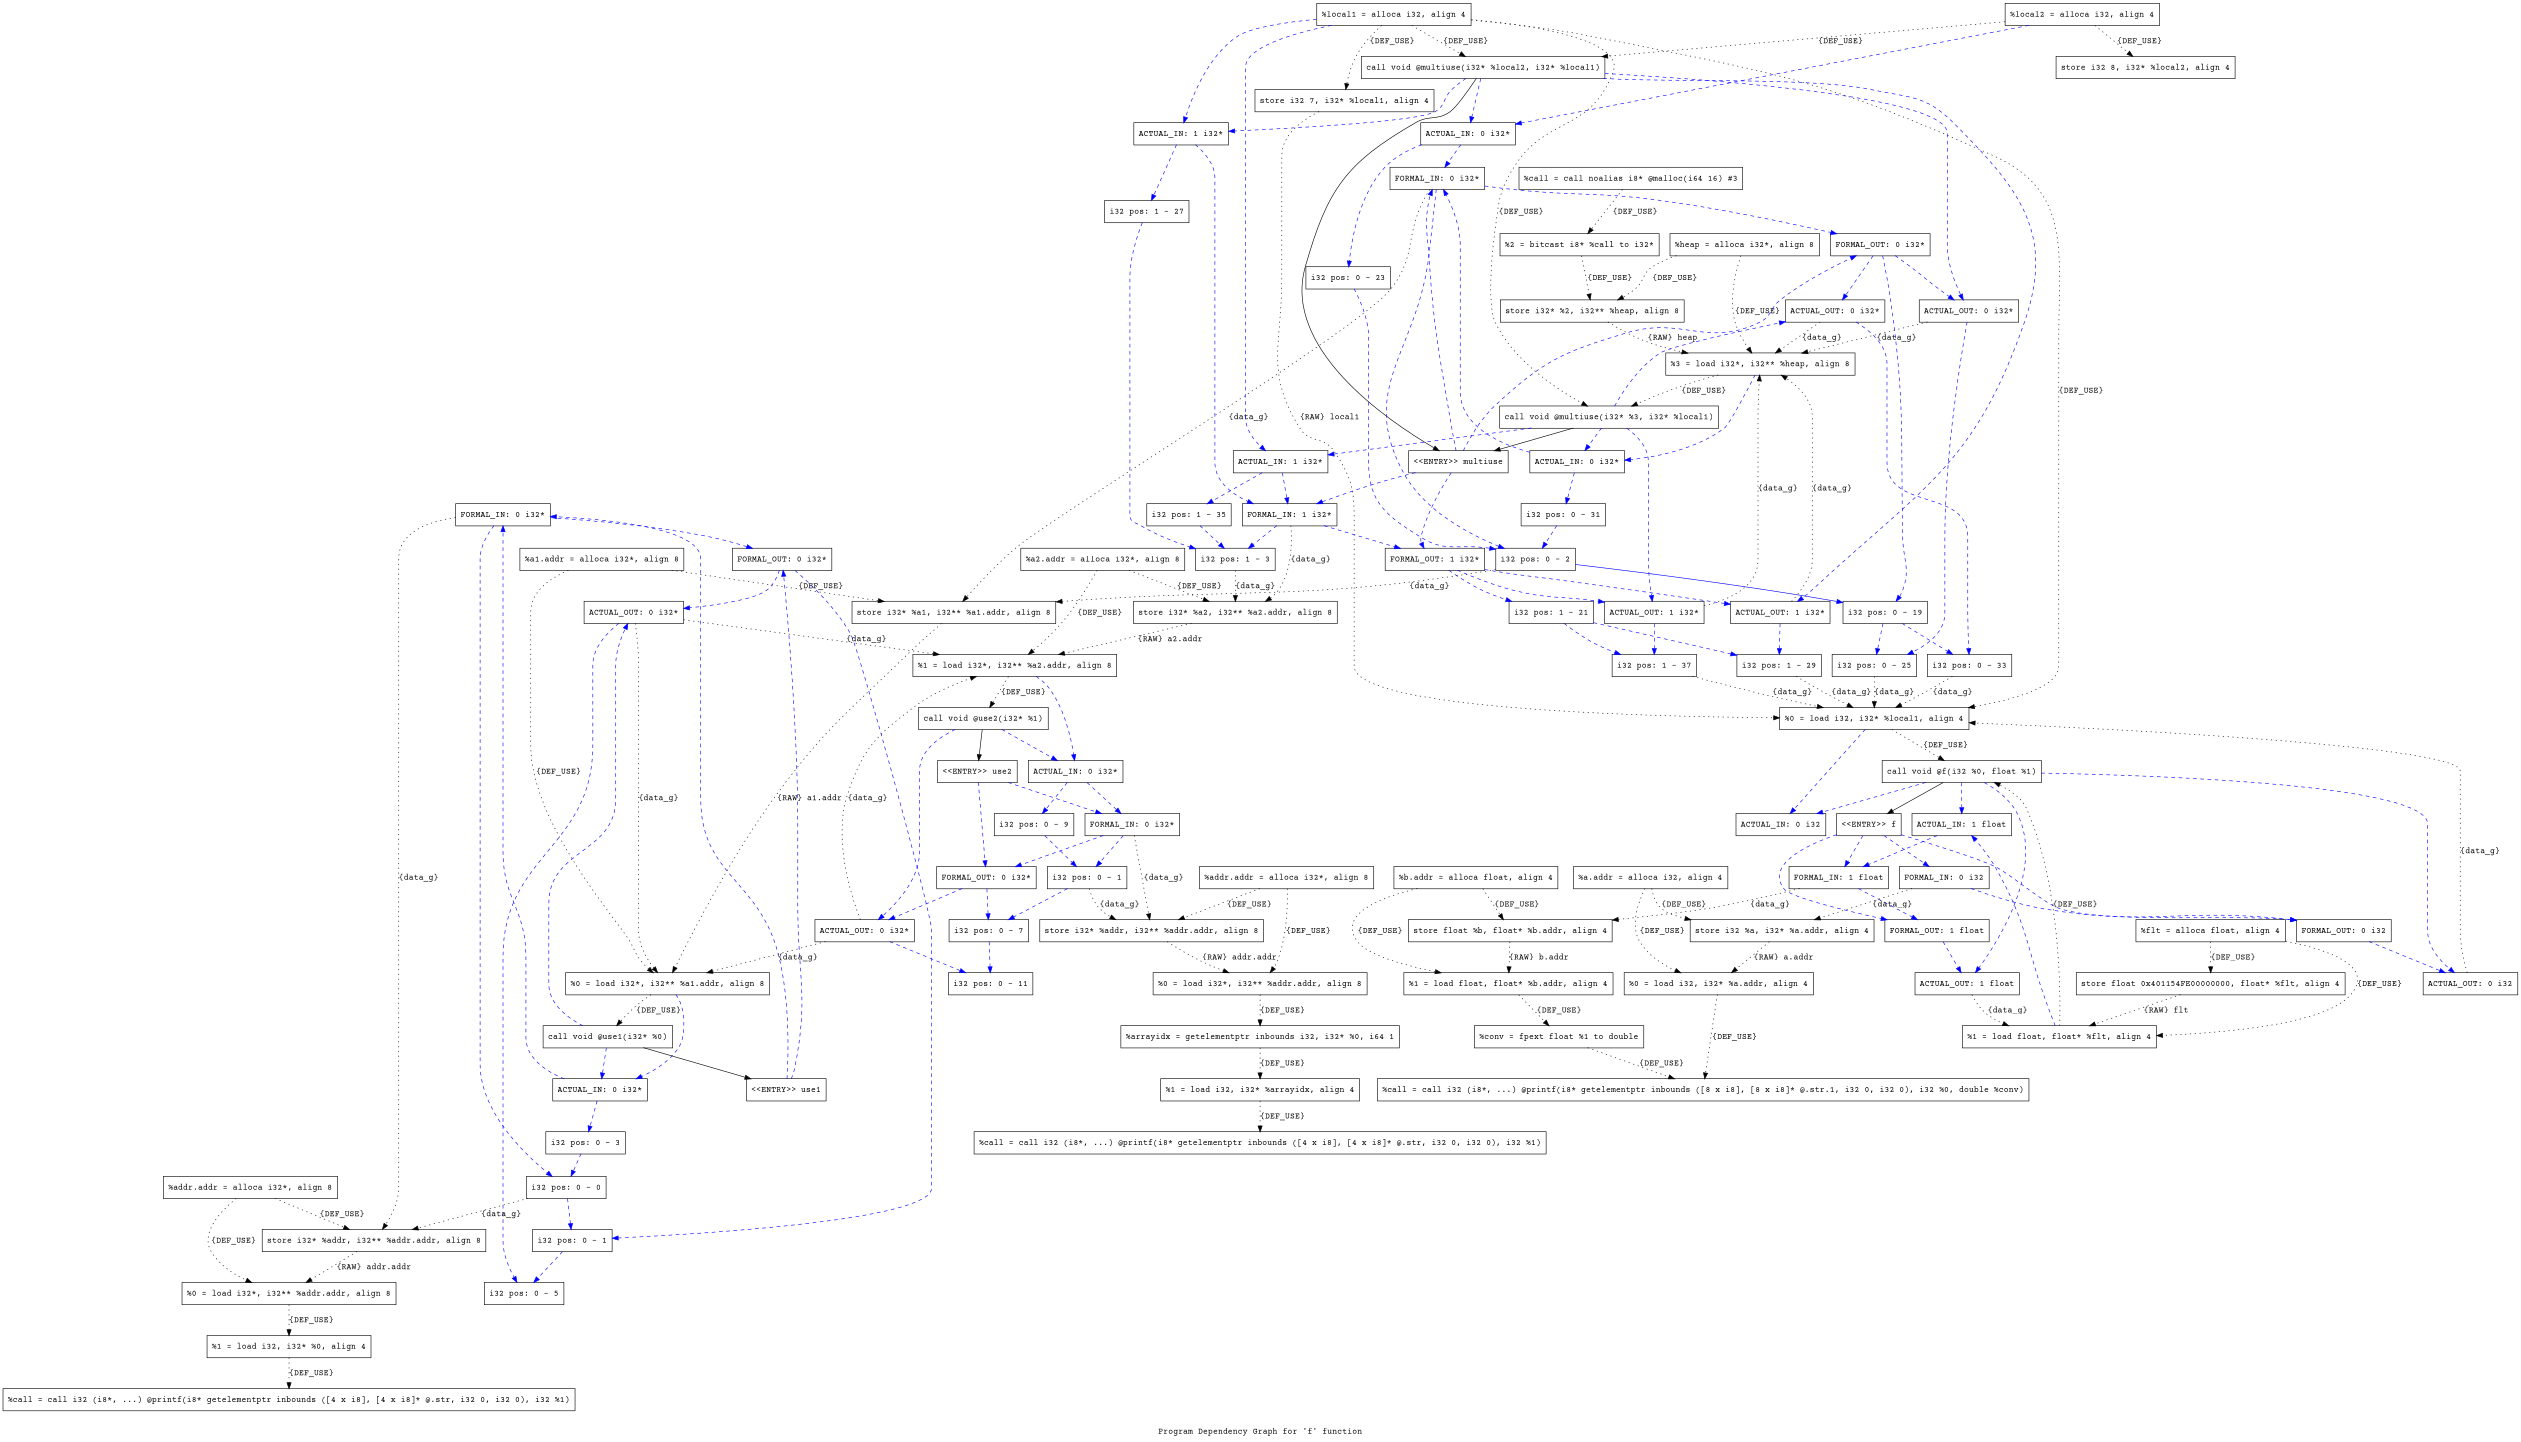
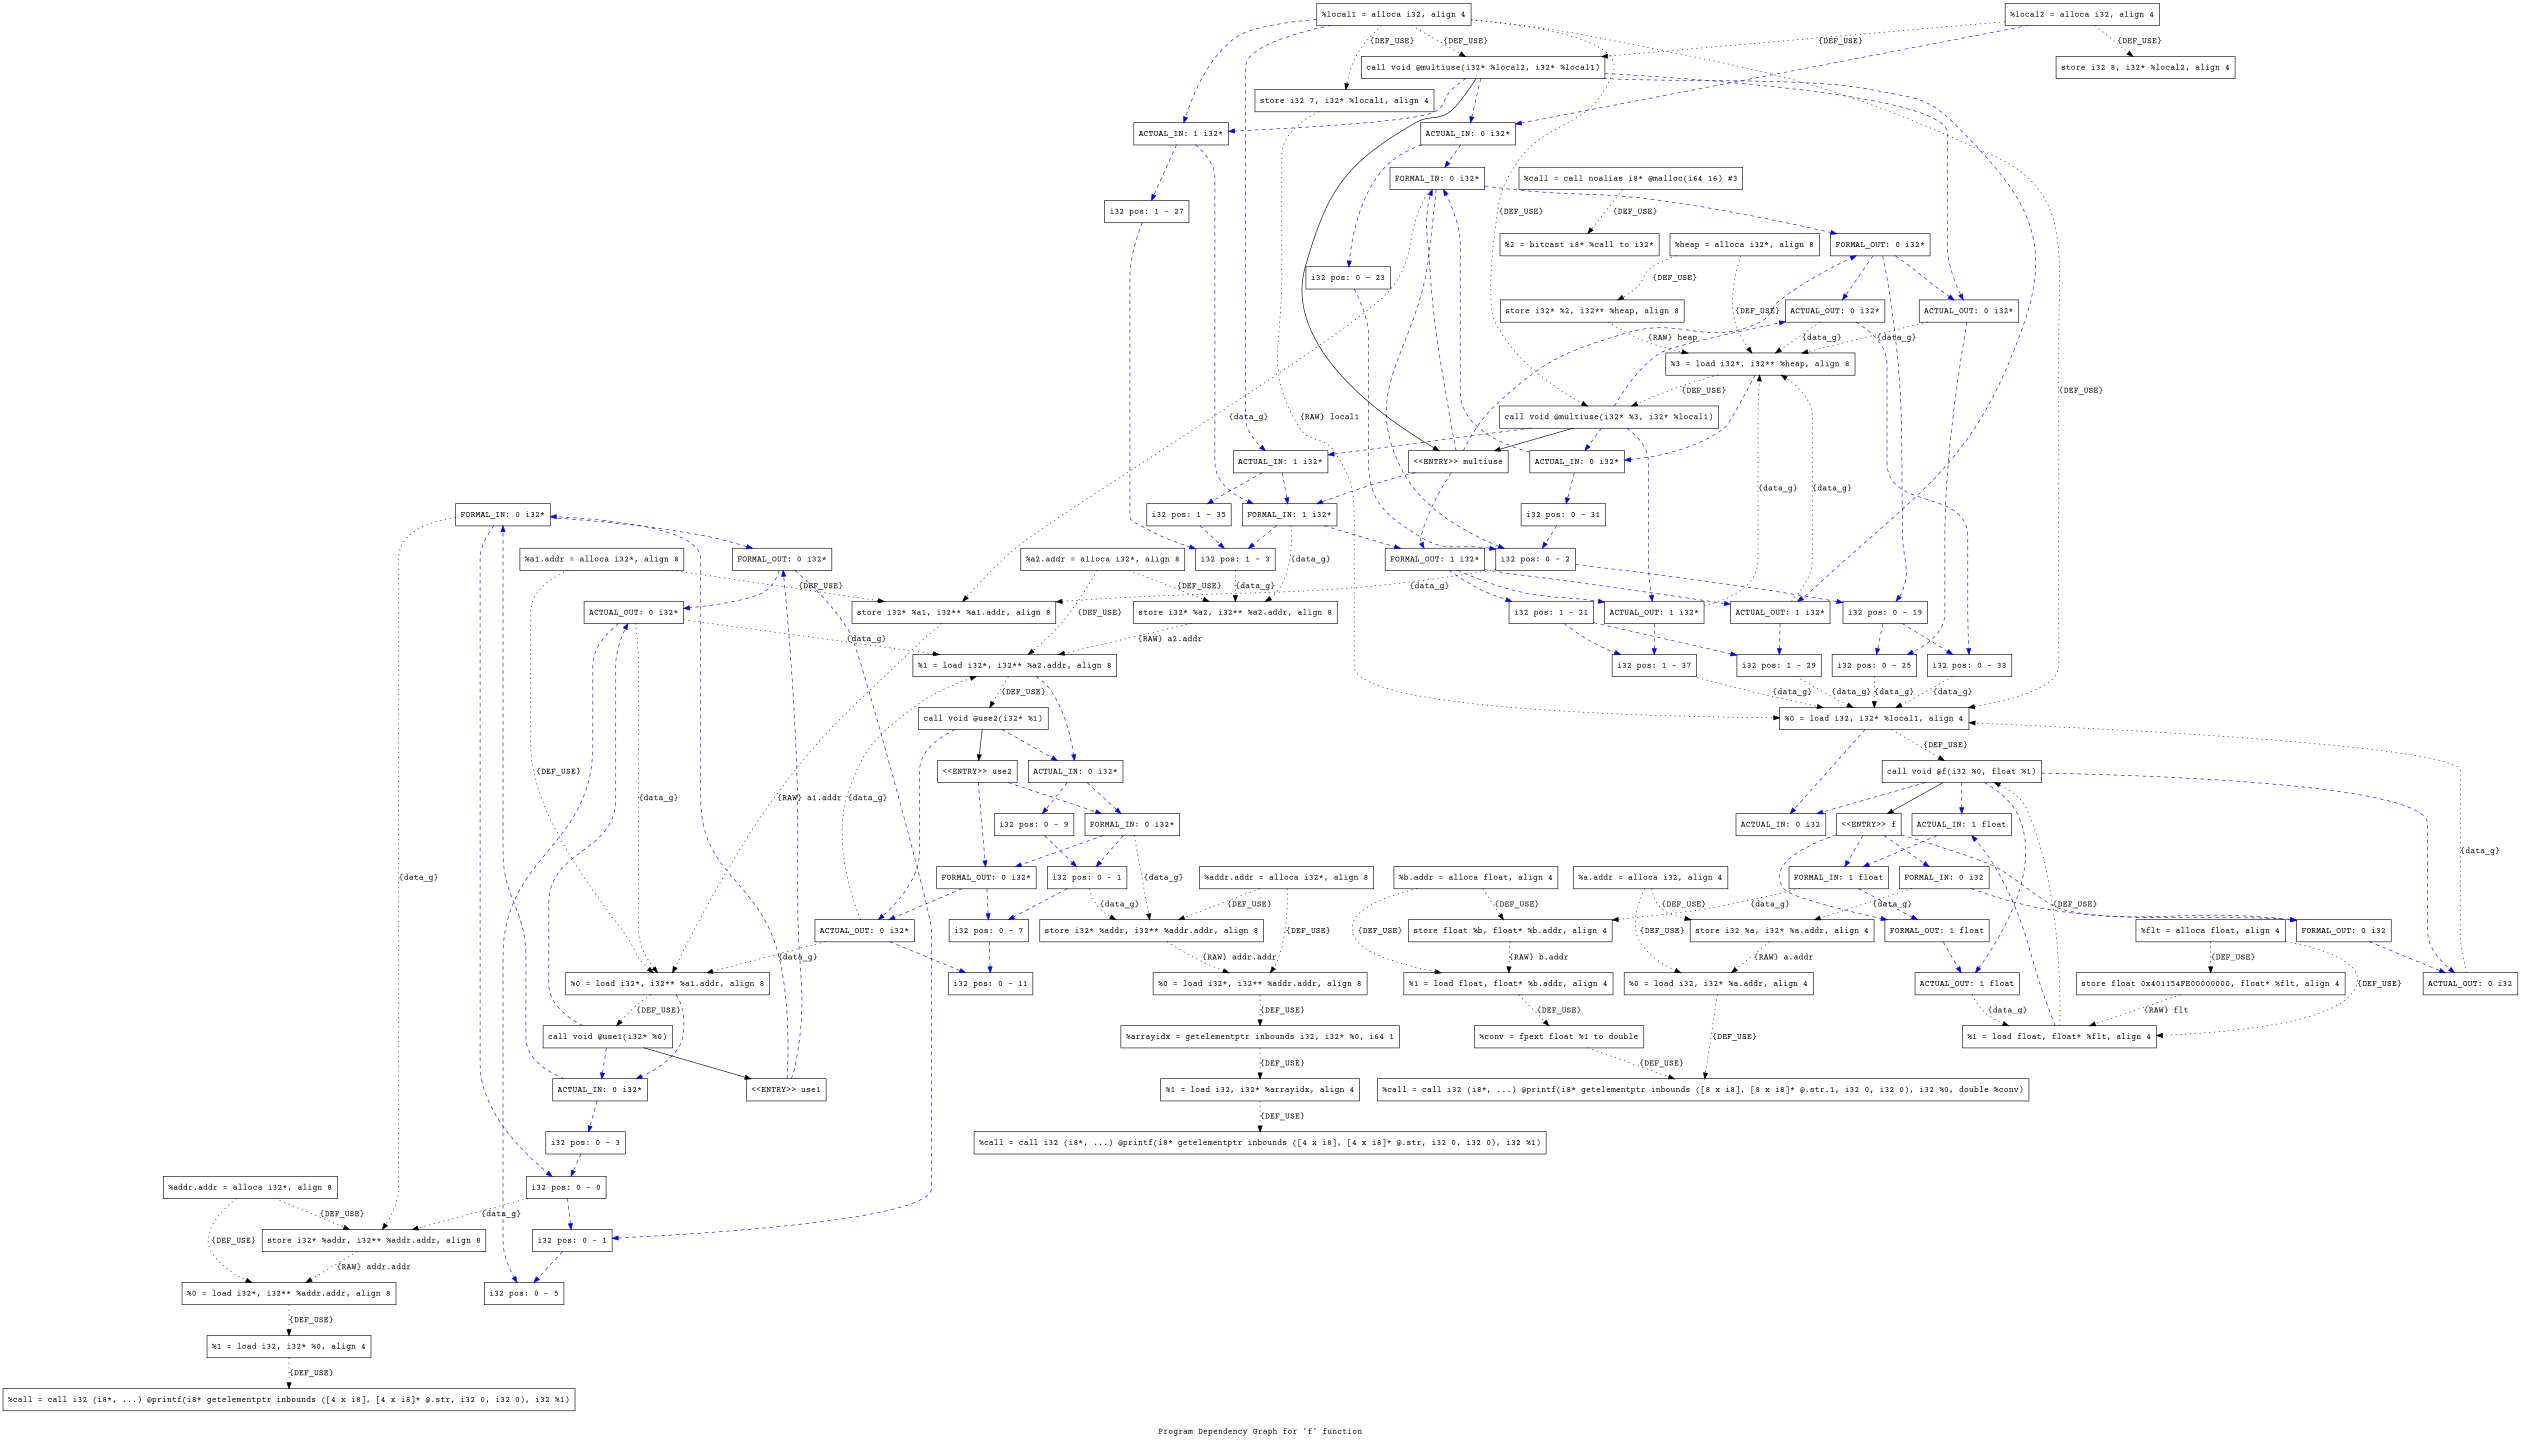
edge "%2 = bitcast i8* %call to i32*" -> "store i32* %2, i32** %heap, align 8": removed, label "{DEF_USE}"
edge "i32 pos: 0 - 2" -> "i32 pos: 0 - 19": style solid -> dashed
